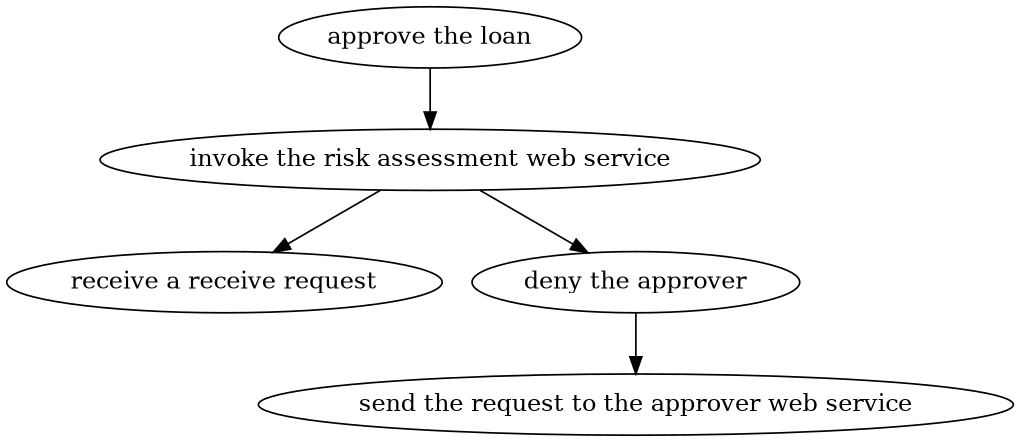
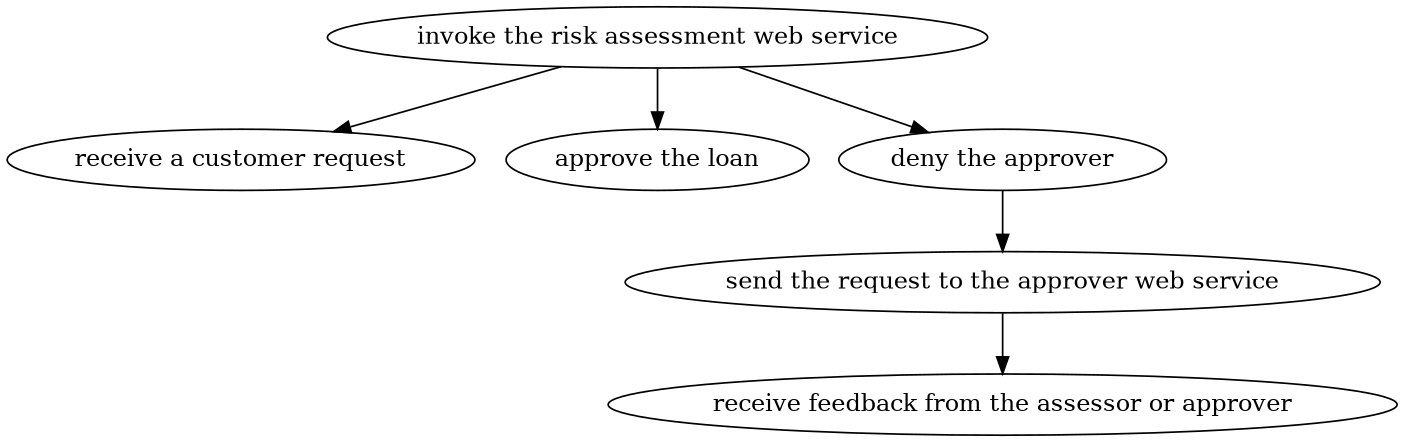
edge "approve the loan" -> "invoke the risk assessment web service": reversed
node "receive a receive request": label "receive a receive request" -> "receive a customer request"
node "receive feedback from the assessor or approver": added
